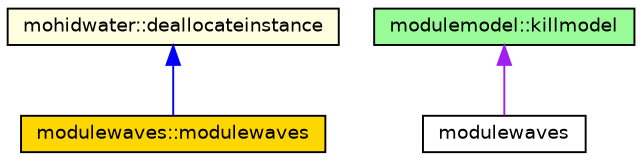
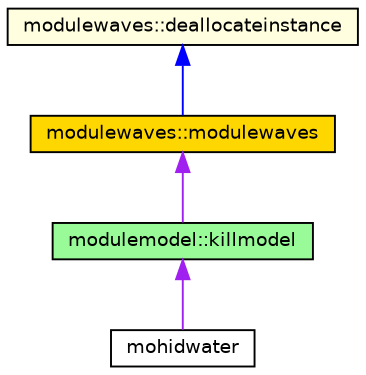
node "mohidwater::deallocateinstance": label "mohidwater::deallocateinstance" -> "modulewaves::deallocateinstance"
node "modulewaves": label "modulewaves" -> "mohidwater"
edge "modulemodel::killmodel" -> "modulewaves::modulewaves": added
